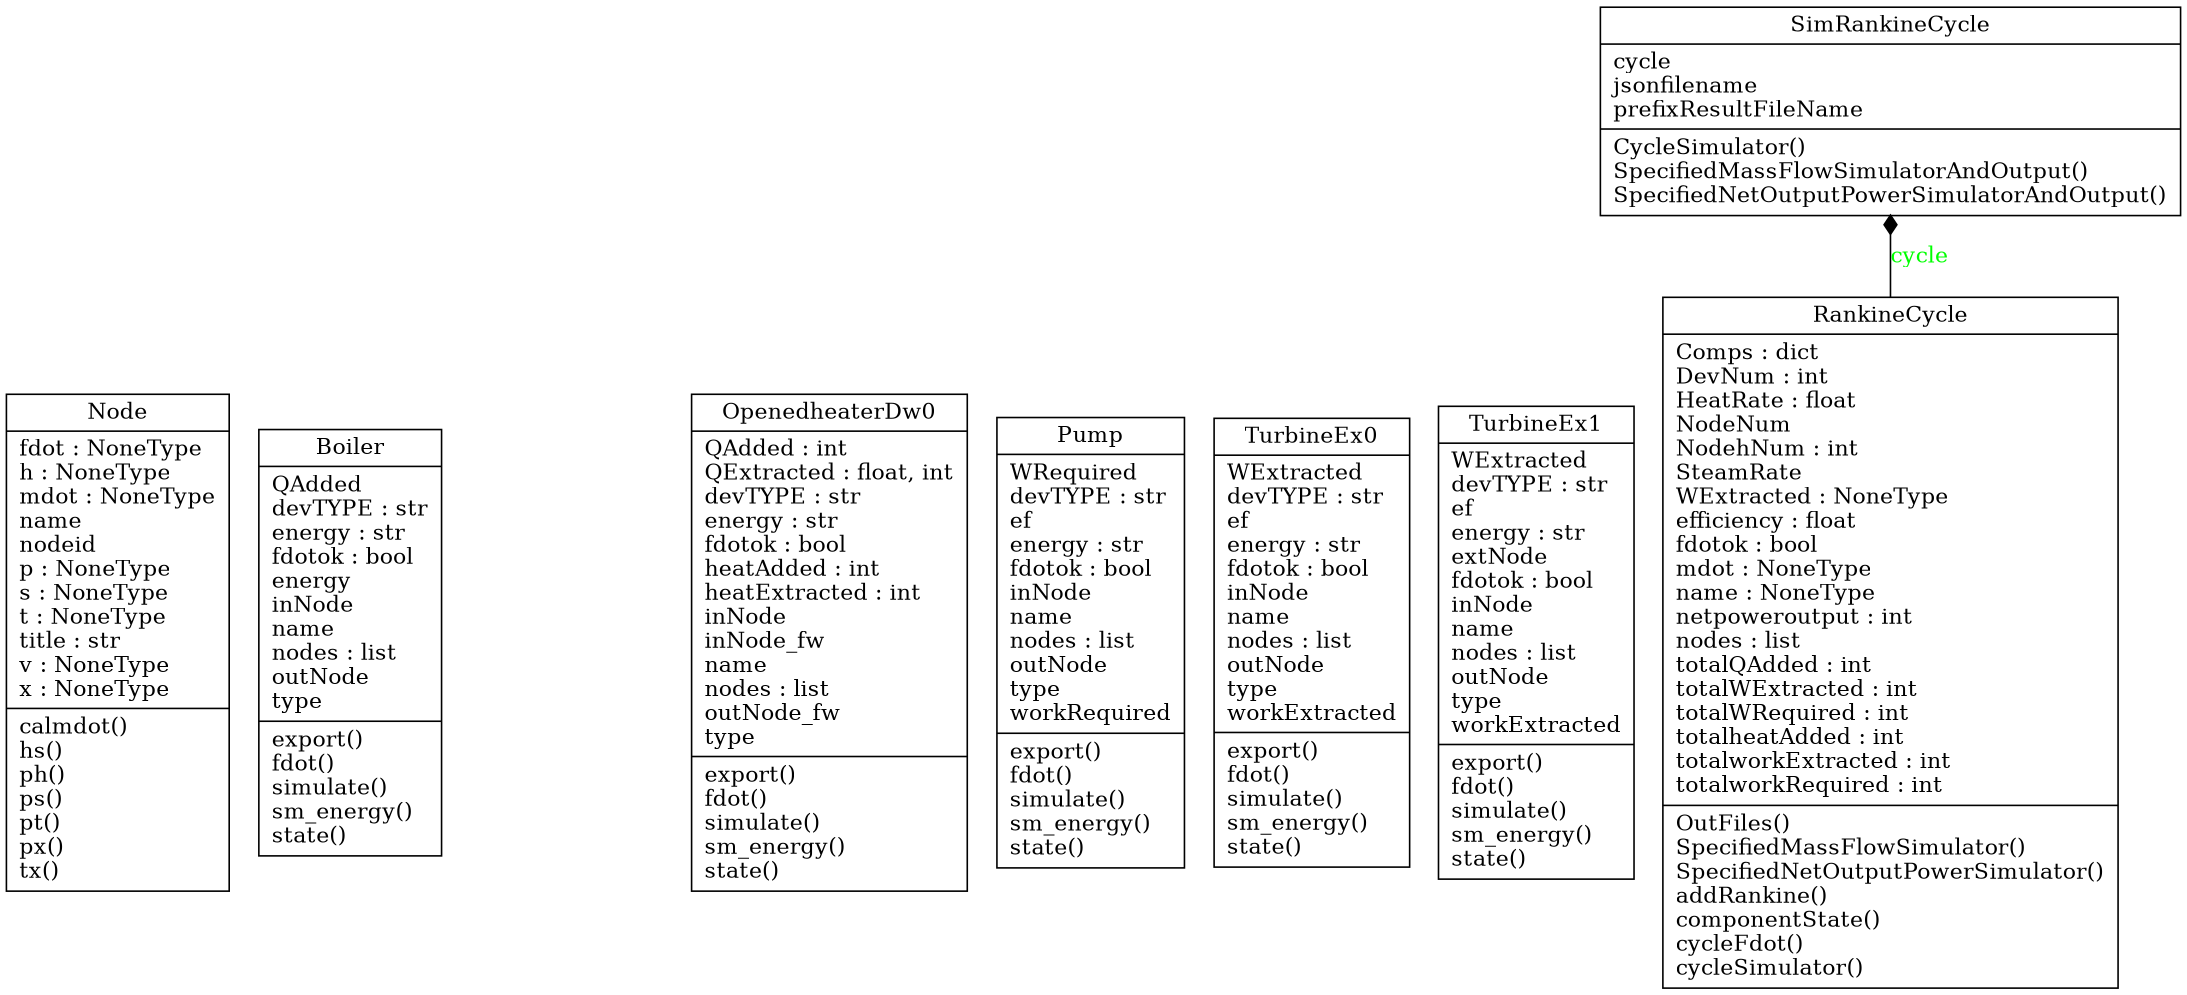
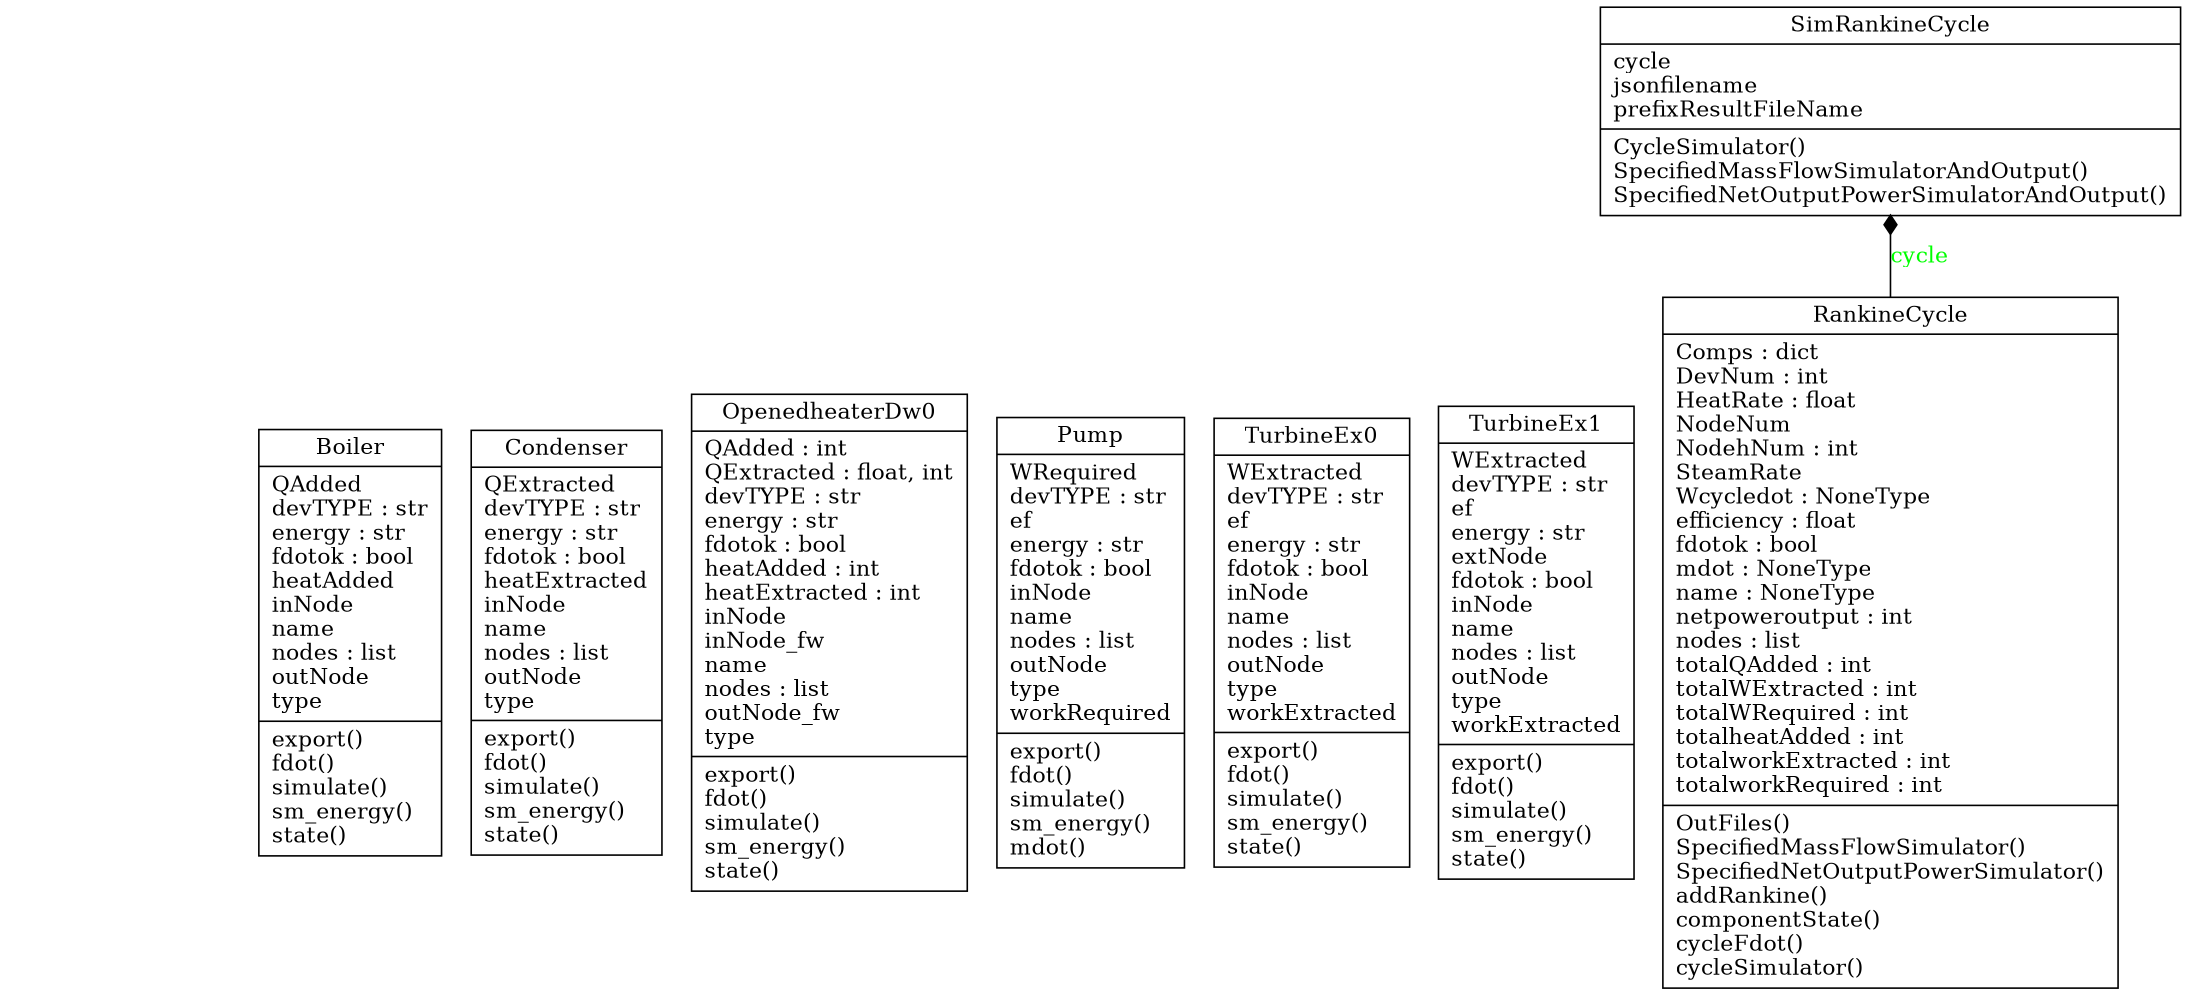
node "RankineCycle": text "WExtracted : NoneType" -> "Wcycledot : NoneType"
node "Boiler": text "energy" -> "heatAdded"
node "Node": removed
node "Condenser": added
node "Pump": text "state()" -> "mdot()"
